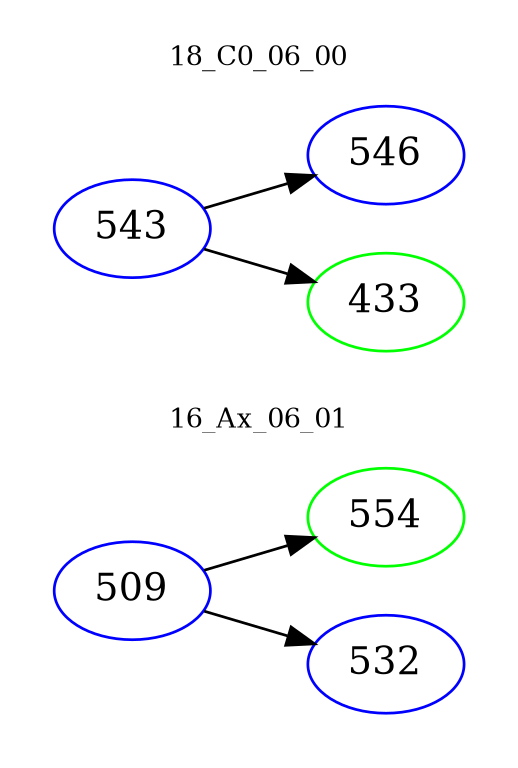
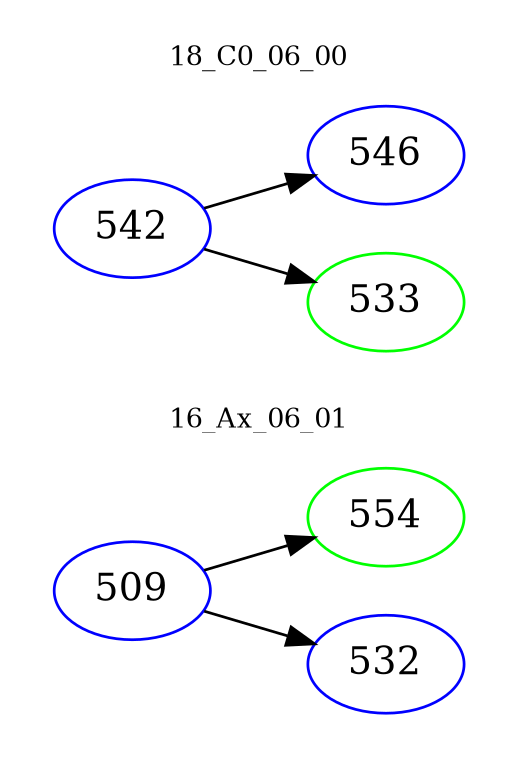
node "543": label "543" -> "542"
node "433": label "433" -> "533"
